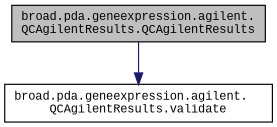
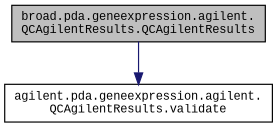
node "broad.pda.geneexpression.agilent. QCAgilentResults.validate": label "broad.pda.geneexpression.agilent. QCAgilentResults.validate" -> "agilent.pda.geneexpression.agilent. QCAgilentResults.validate"
